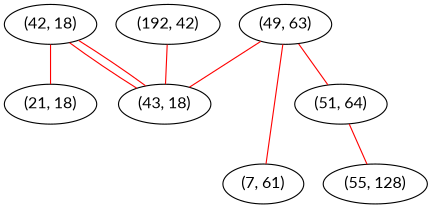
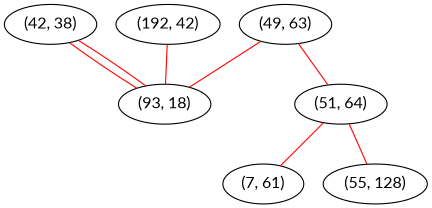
node "(42, 18)": label "(42, 18)" -> "(42, 38)"
node "(21, 18)": removed
node "(43, 18)": label "(43, 18)" -> "(93, 18)"
edge "(49, 63)" -- "(7, 61)": now "(51, 64)" -- "(7, 61)"
